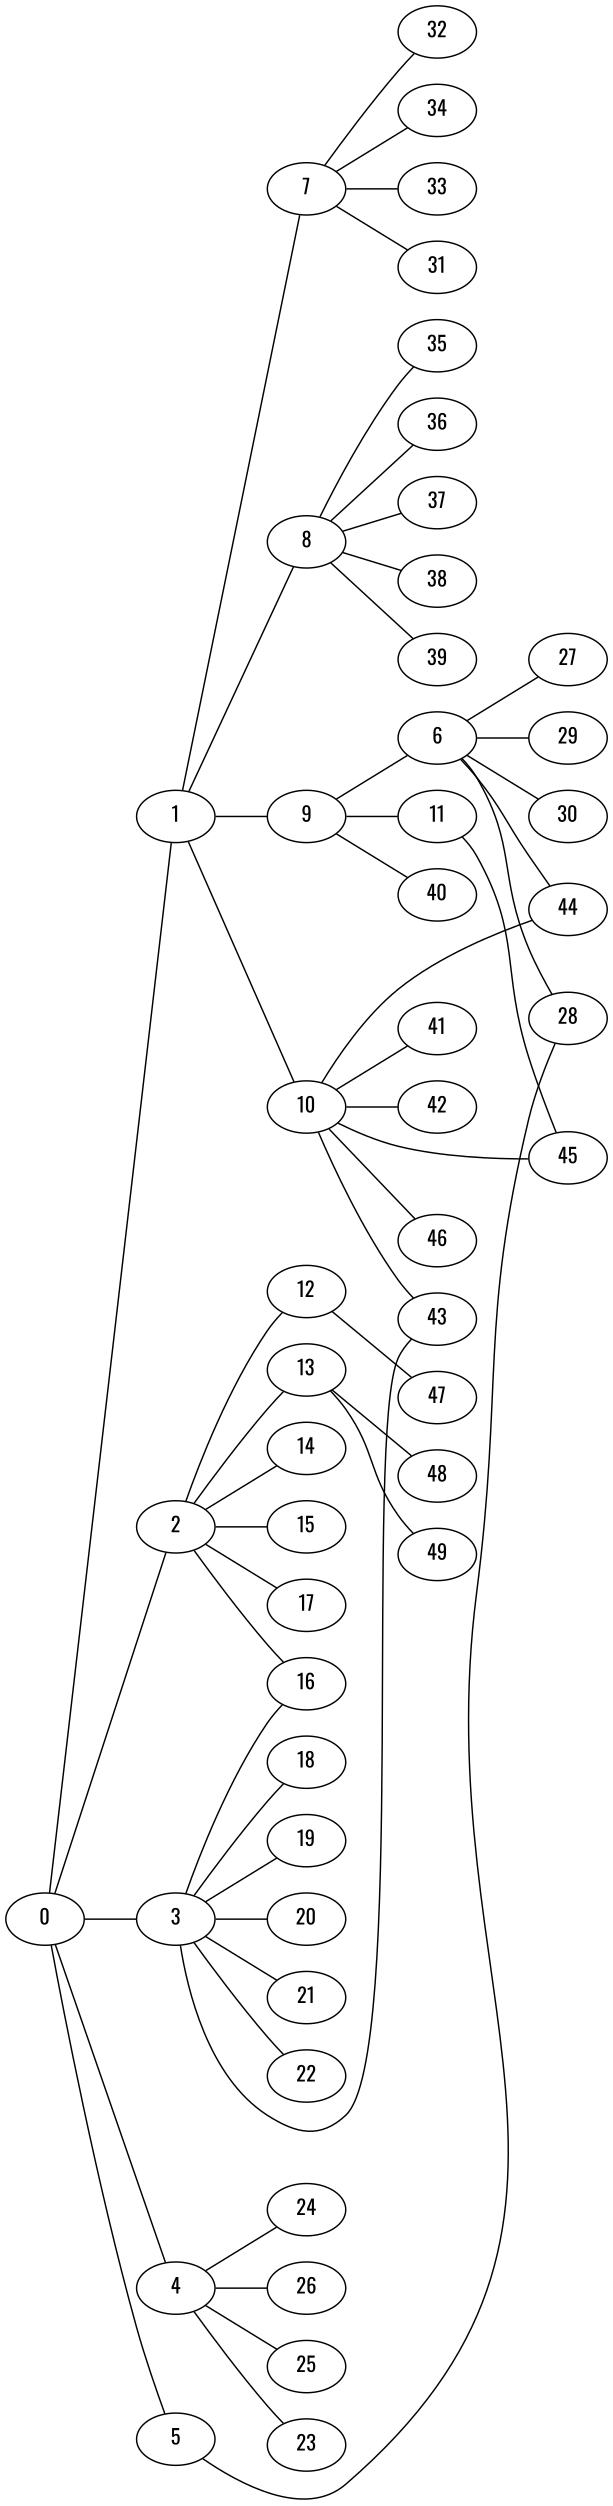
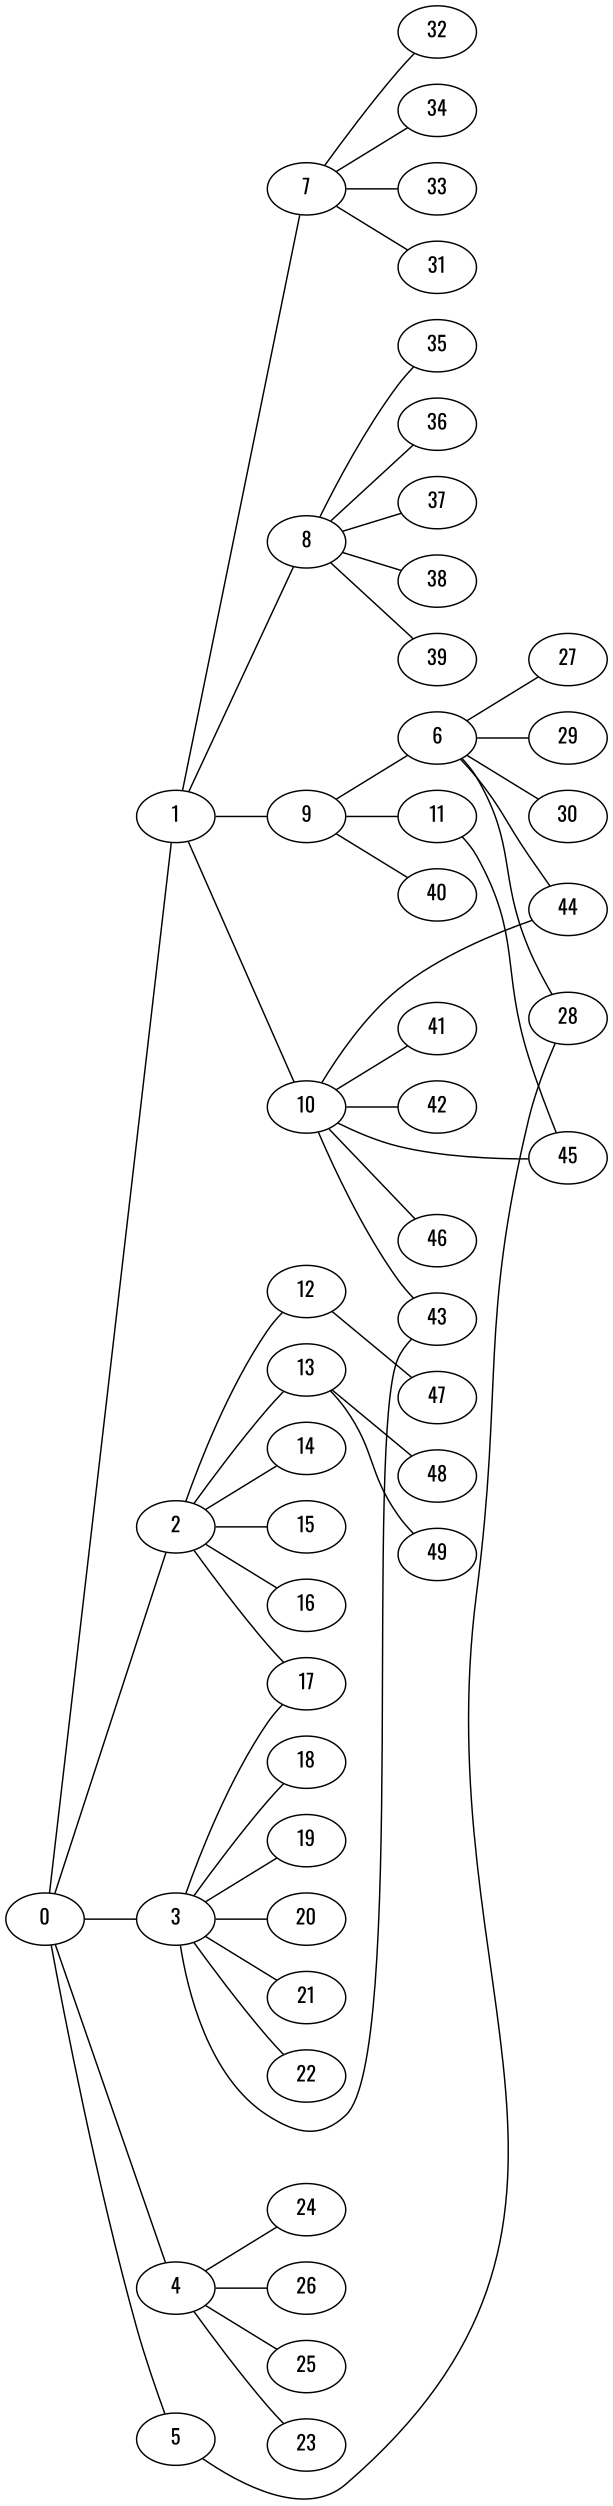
edge "16" -- "3": now "17" -- "3"
